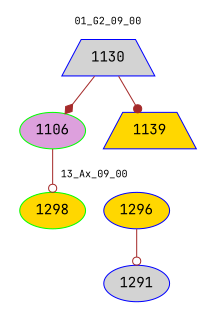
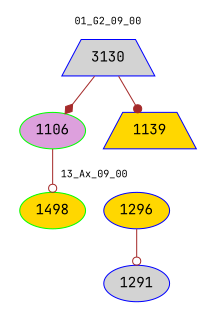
node "1130": label "1130" -> "3130"
node "1298": label "1298" -> "1498"
